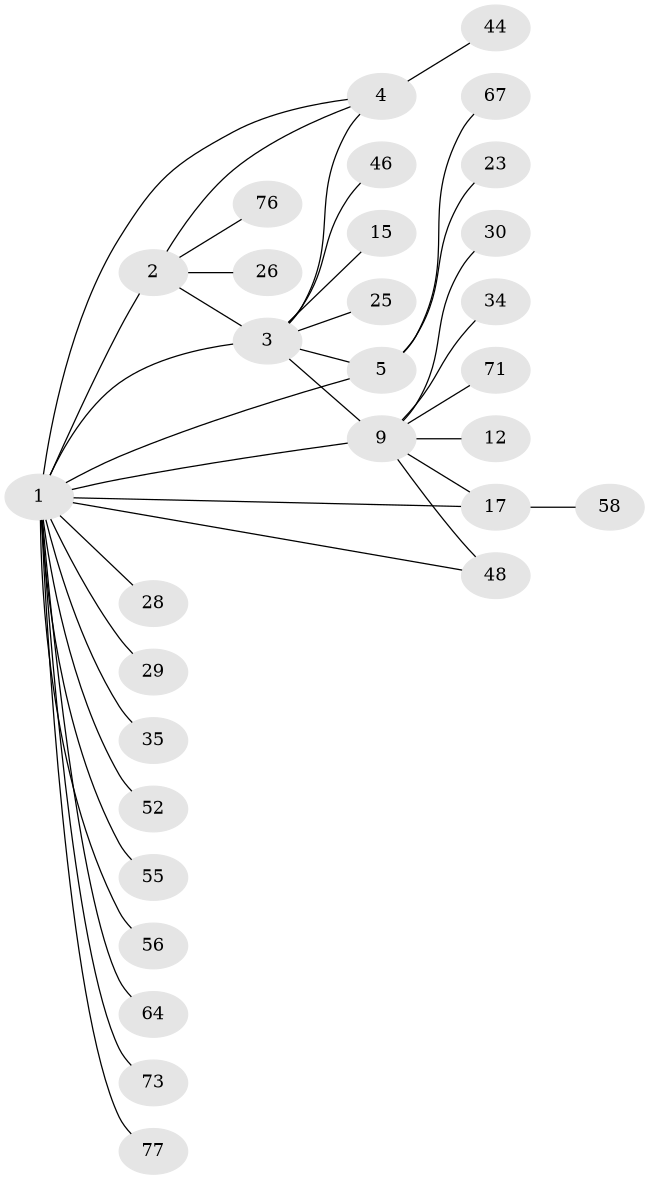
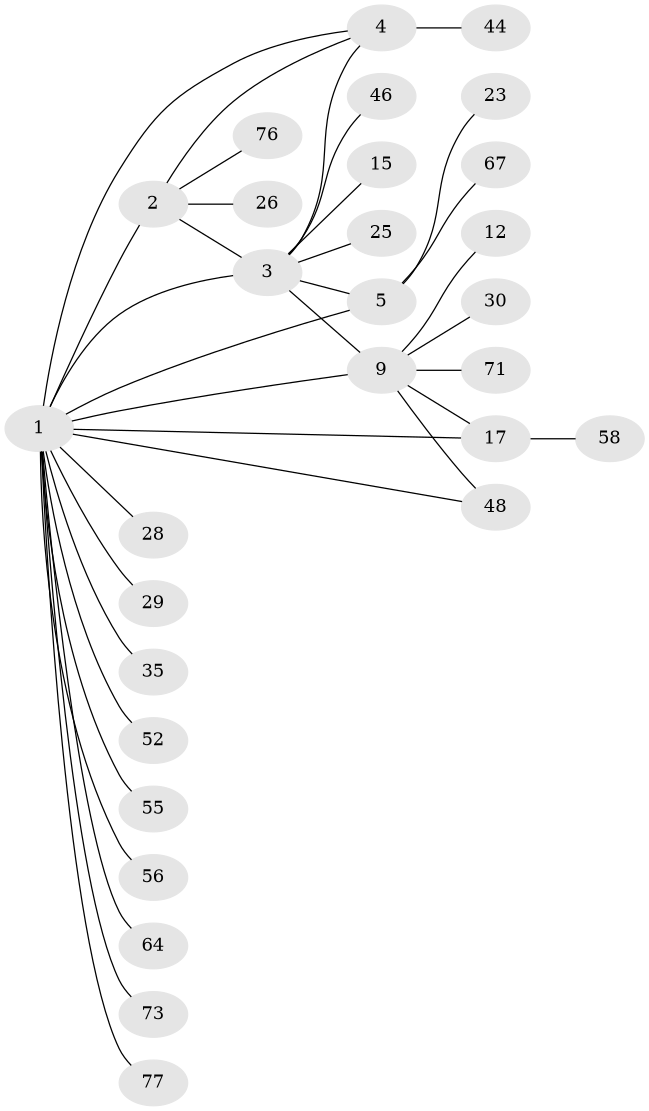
node "34": removed
